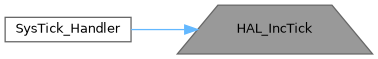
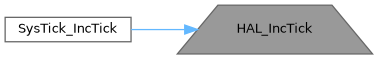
node "SysTick_Handler": label "SysTick_Handler" -> "SysTick_IncTick"
